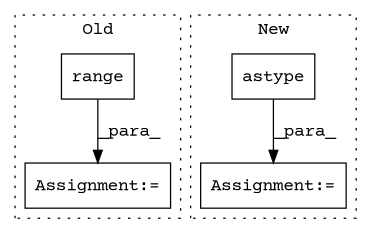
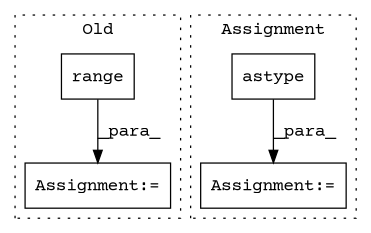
cluster "New": label "New" -> "Assignment"
